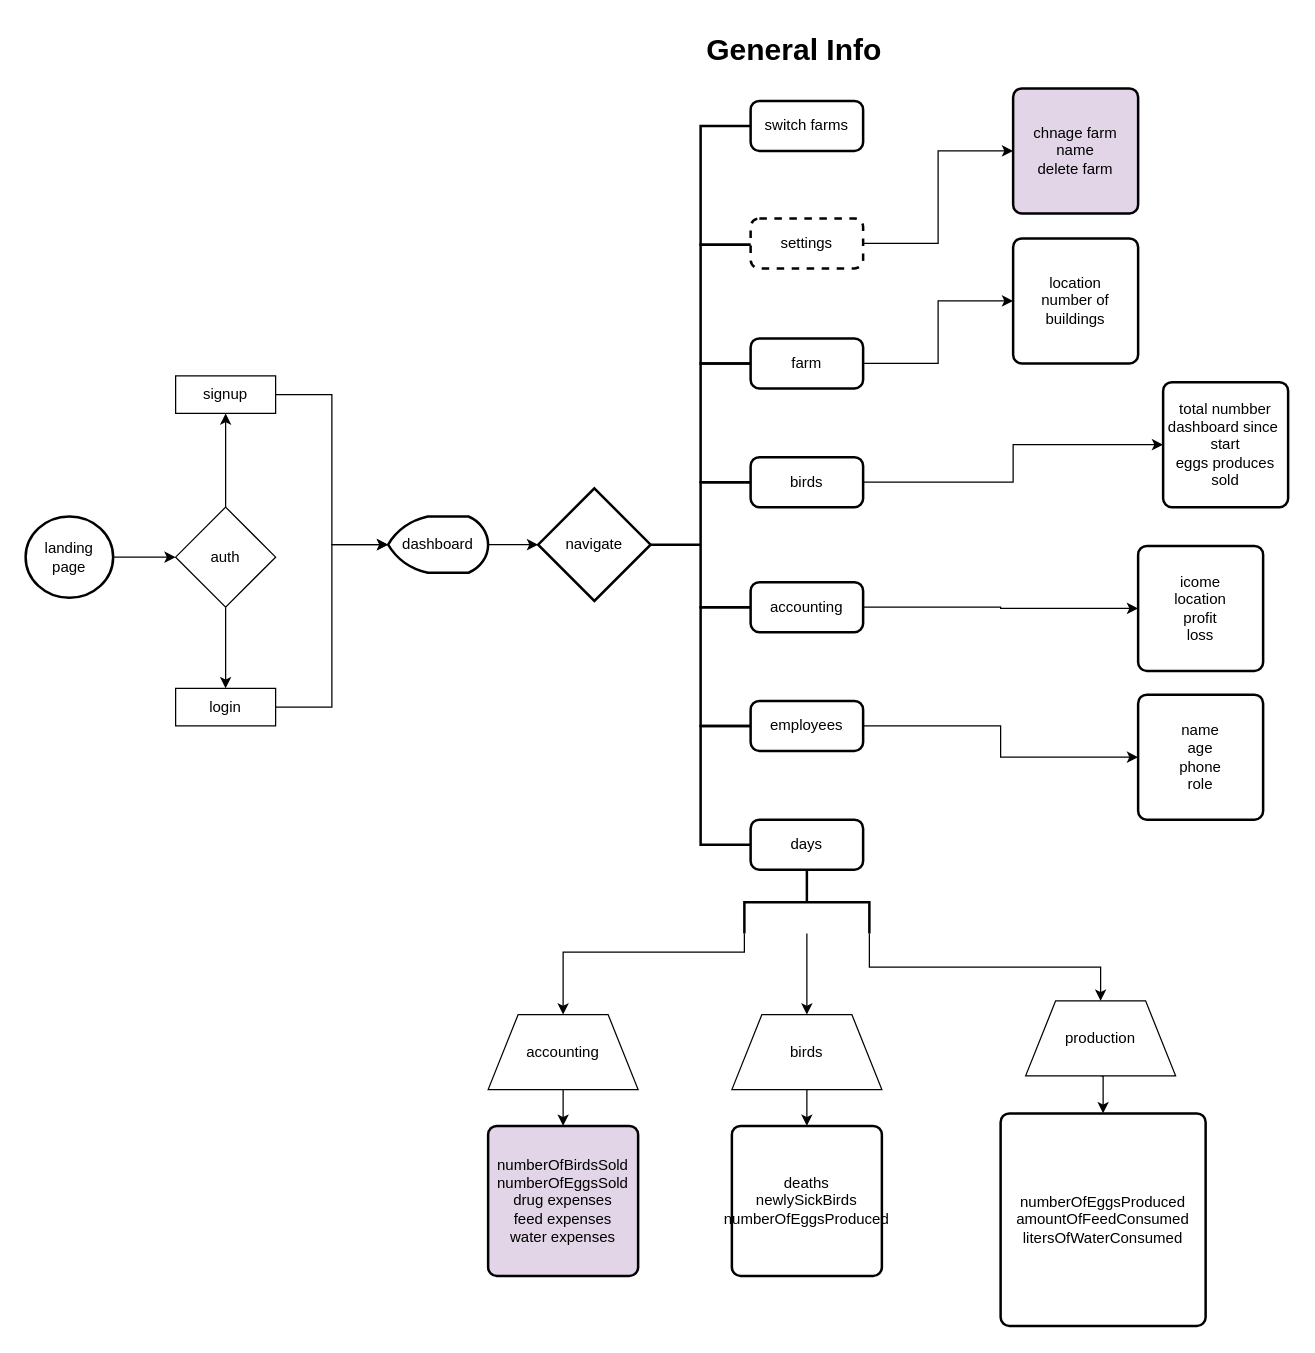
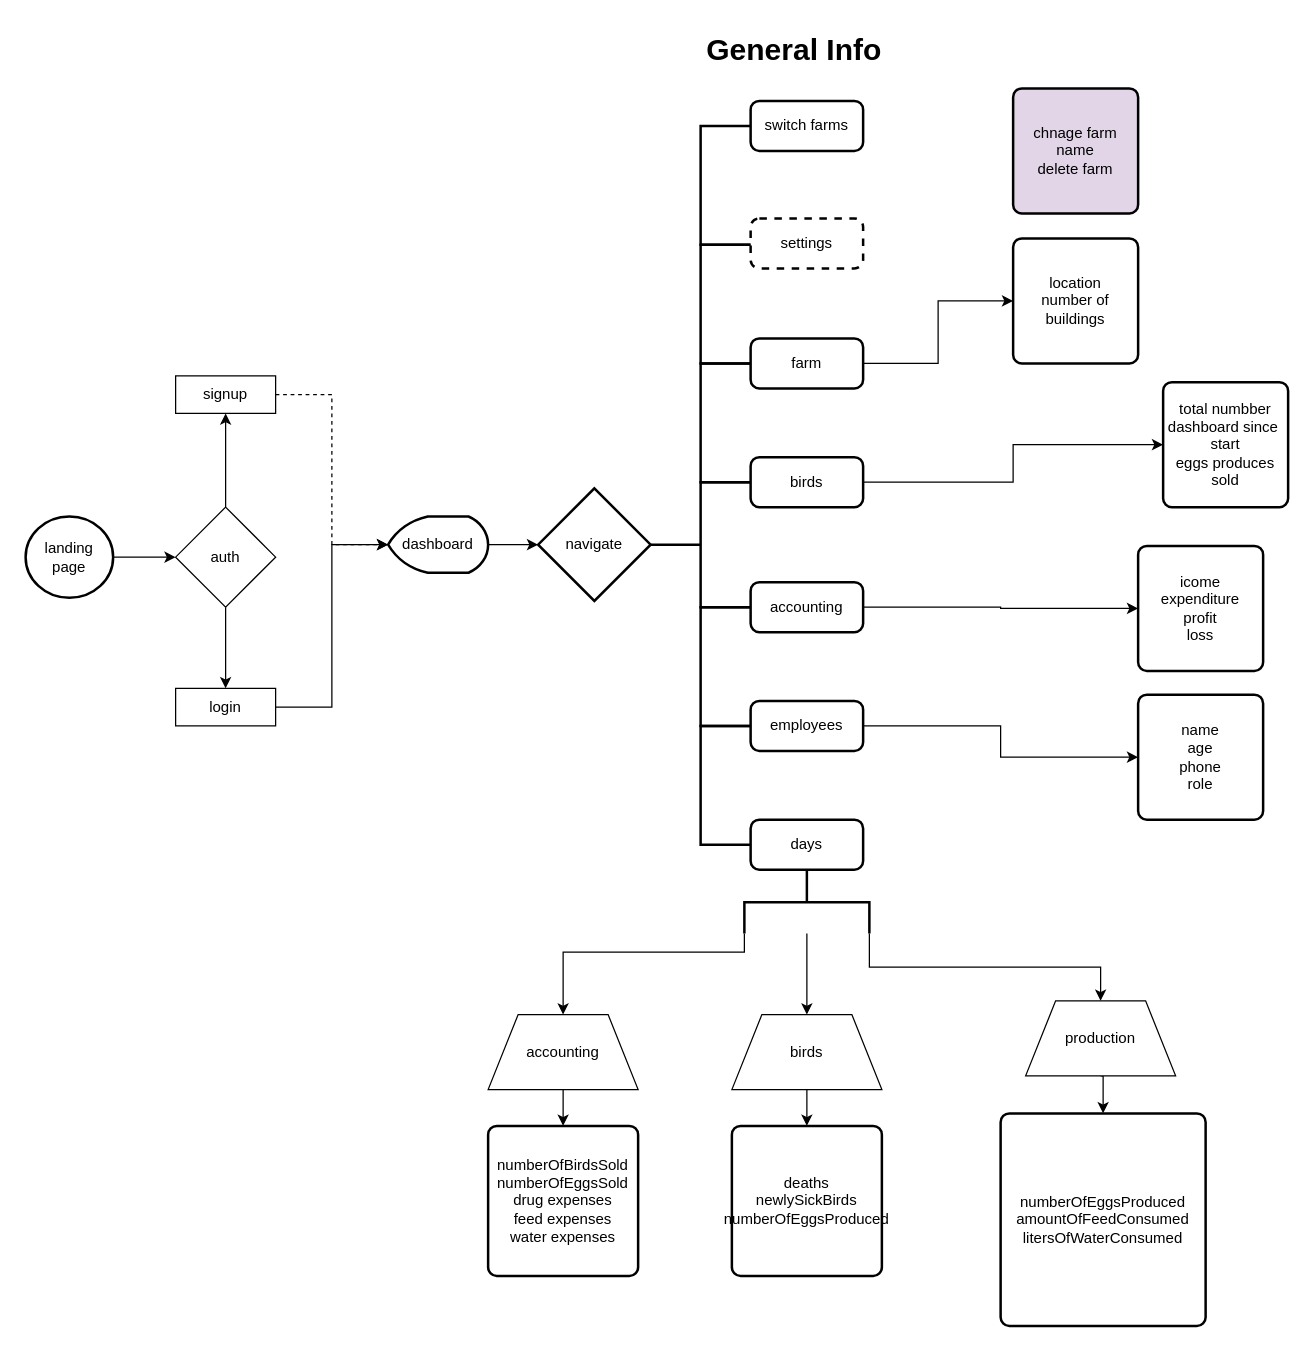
edge "settings" -> "chnage farm name delete farm": removed
edge "signup" -> "dashboard": style solid -> dashed
node "icome location profit loss": label "icome location profit loss" -> "icome expenditure profit loss"
node "numberOfBirdsSold numberOfEggsSold drug expenses feed expenses water expenses": fillcolor #e1d5e7 -> #ffffff
